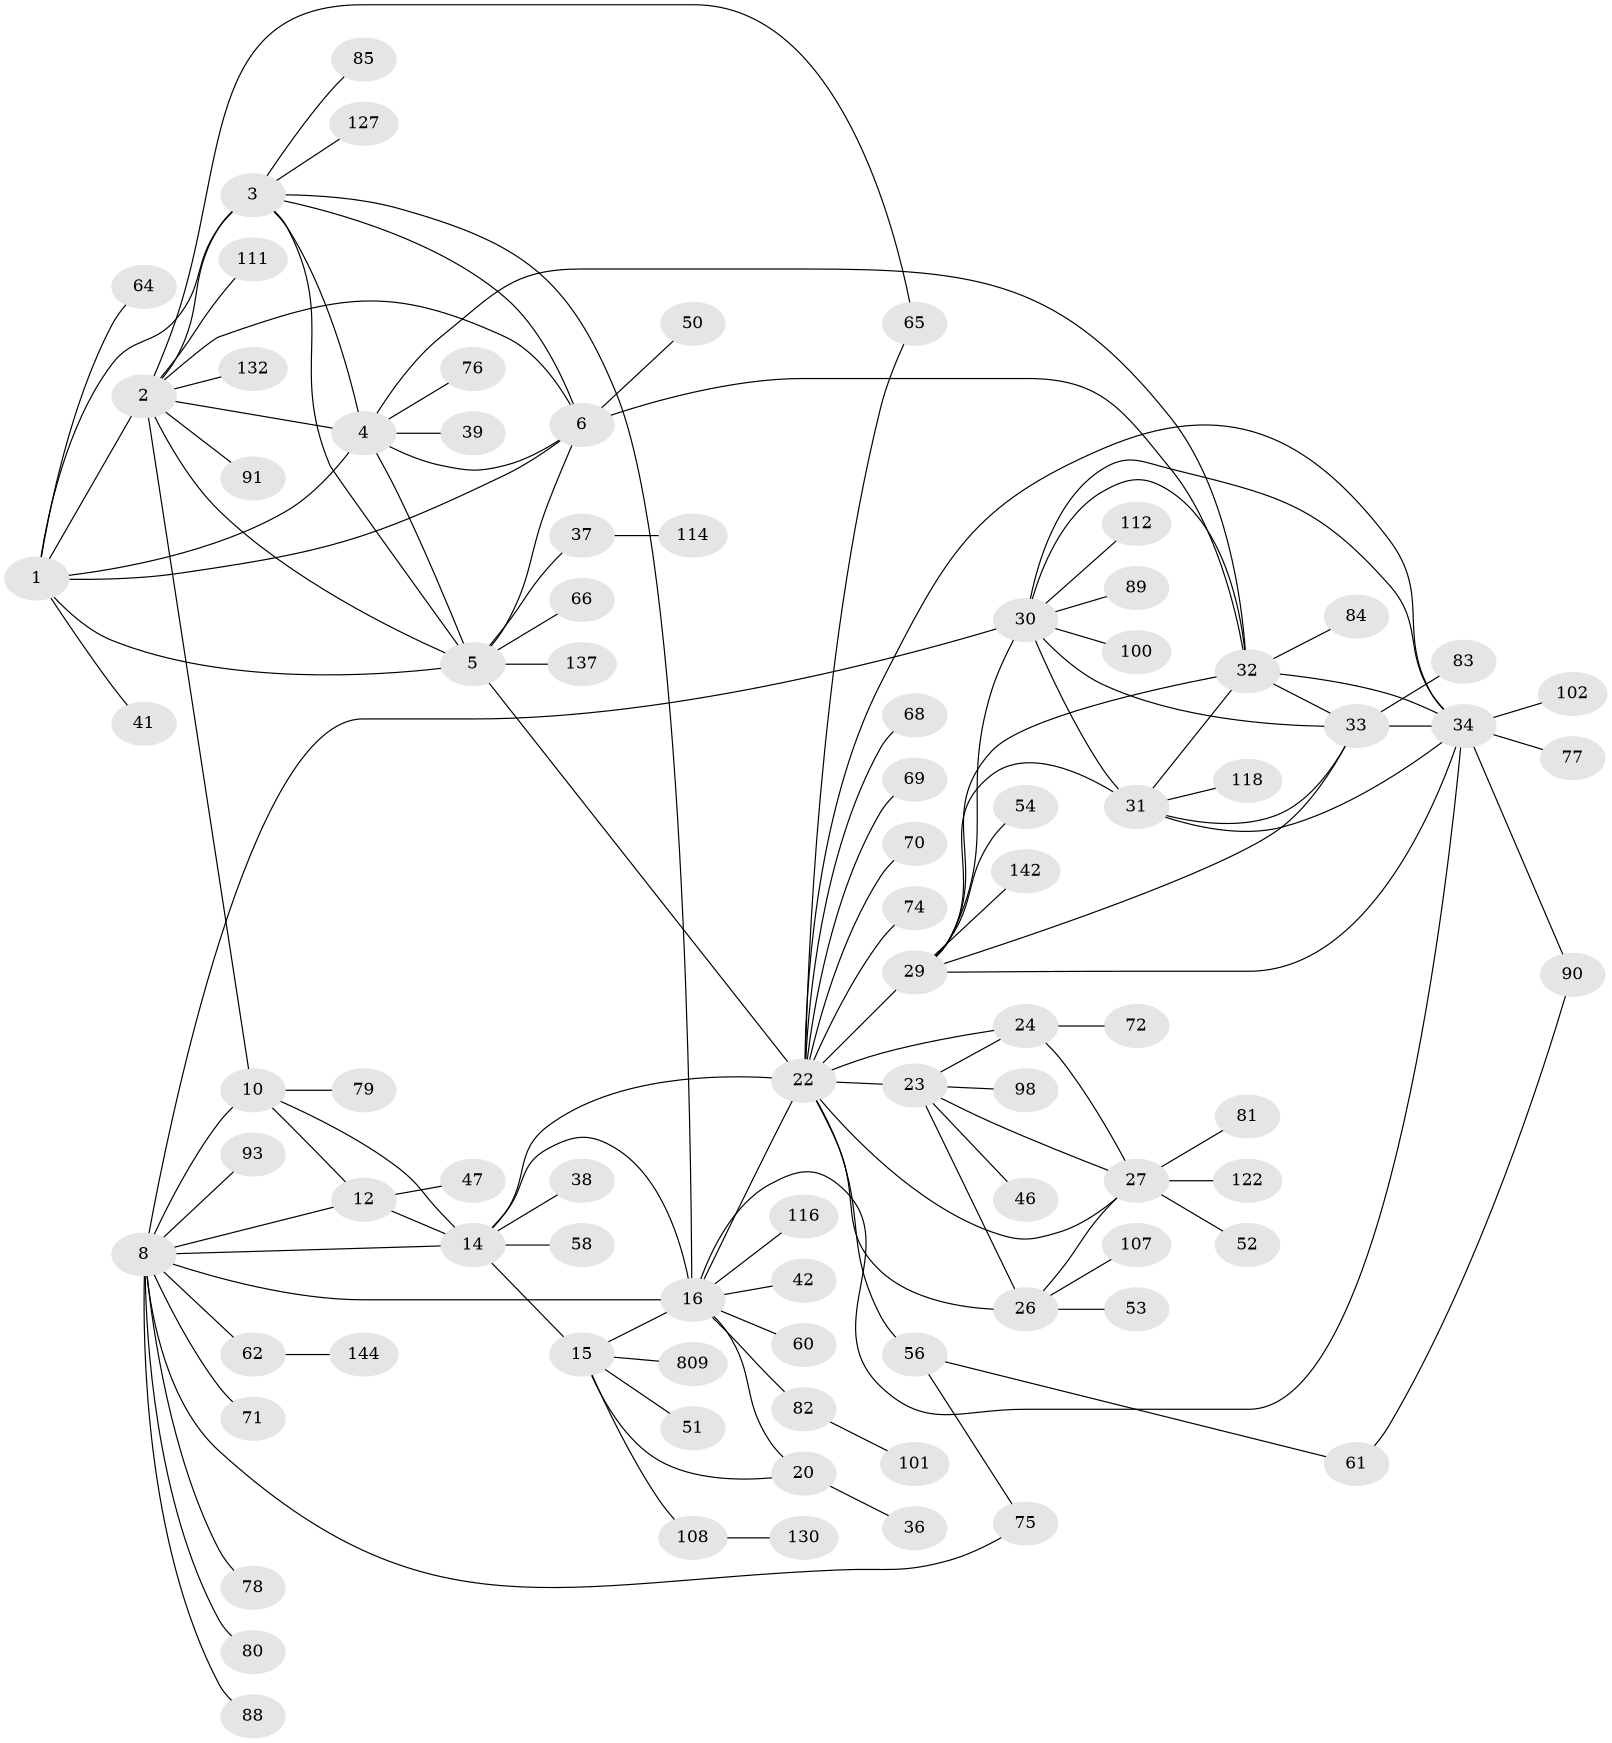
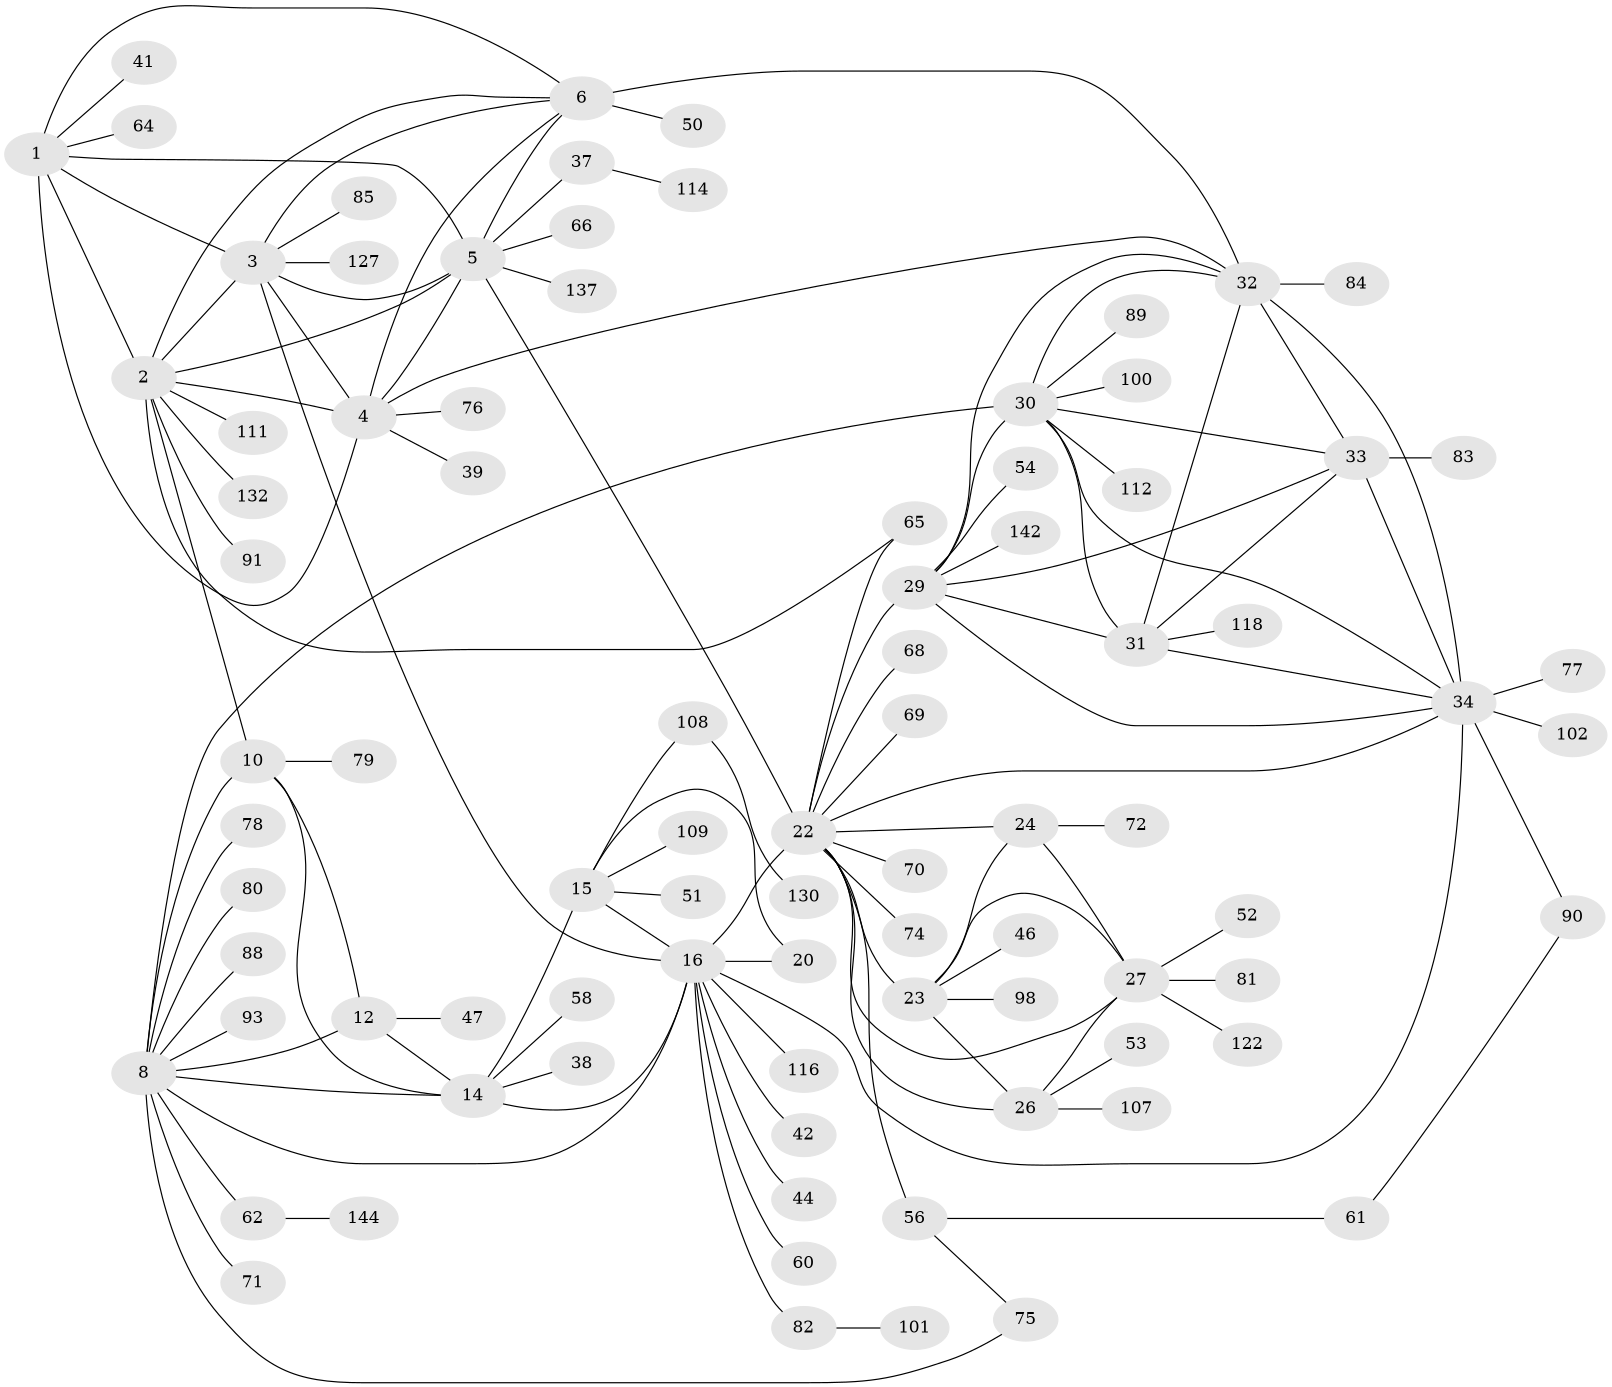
edge "22" -- "14": removed
node "44": added
node "809": label "809" -> "109"
node "36": removed
